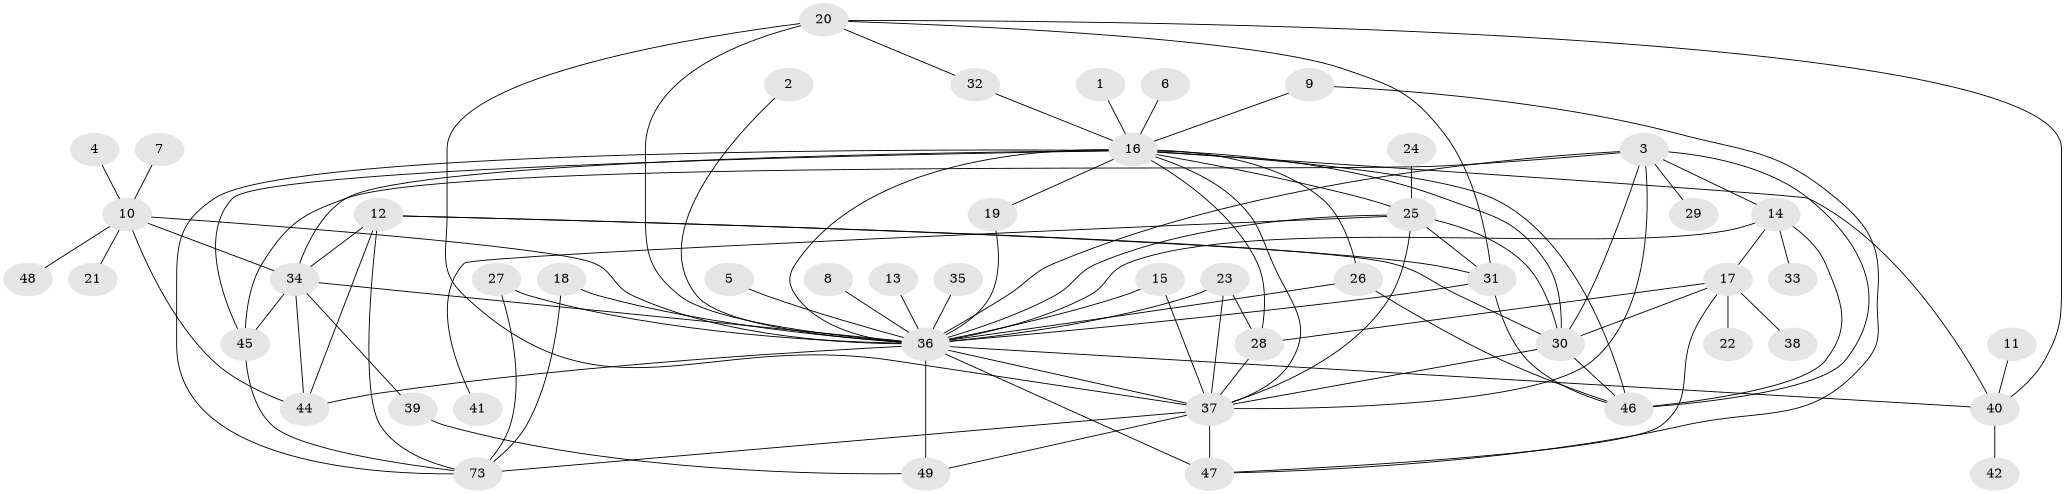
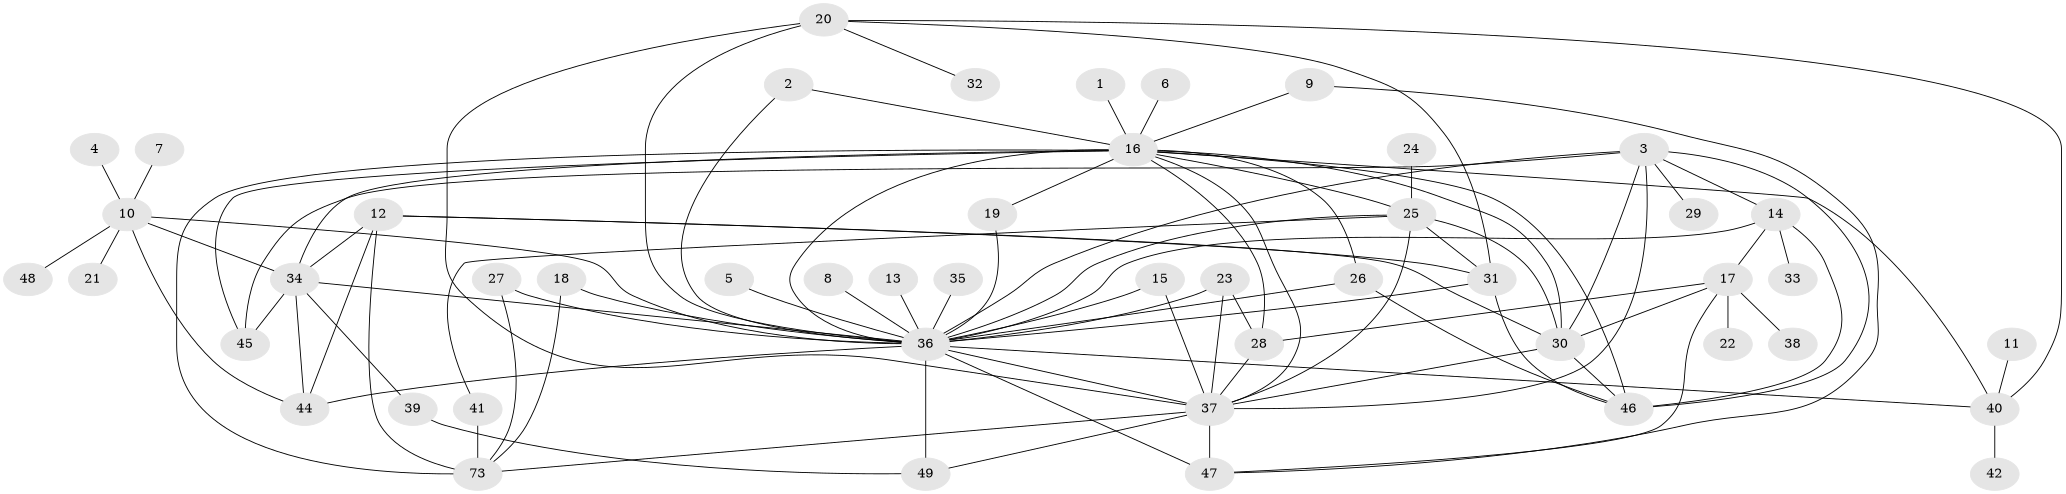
edge "32" -- "16": now "2" -- "16"
edge "45" -- "73": now "41" -- "73"
